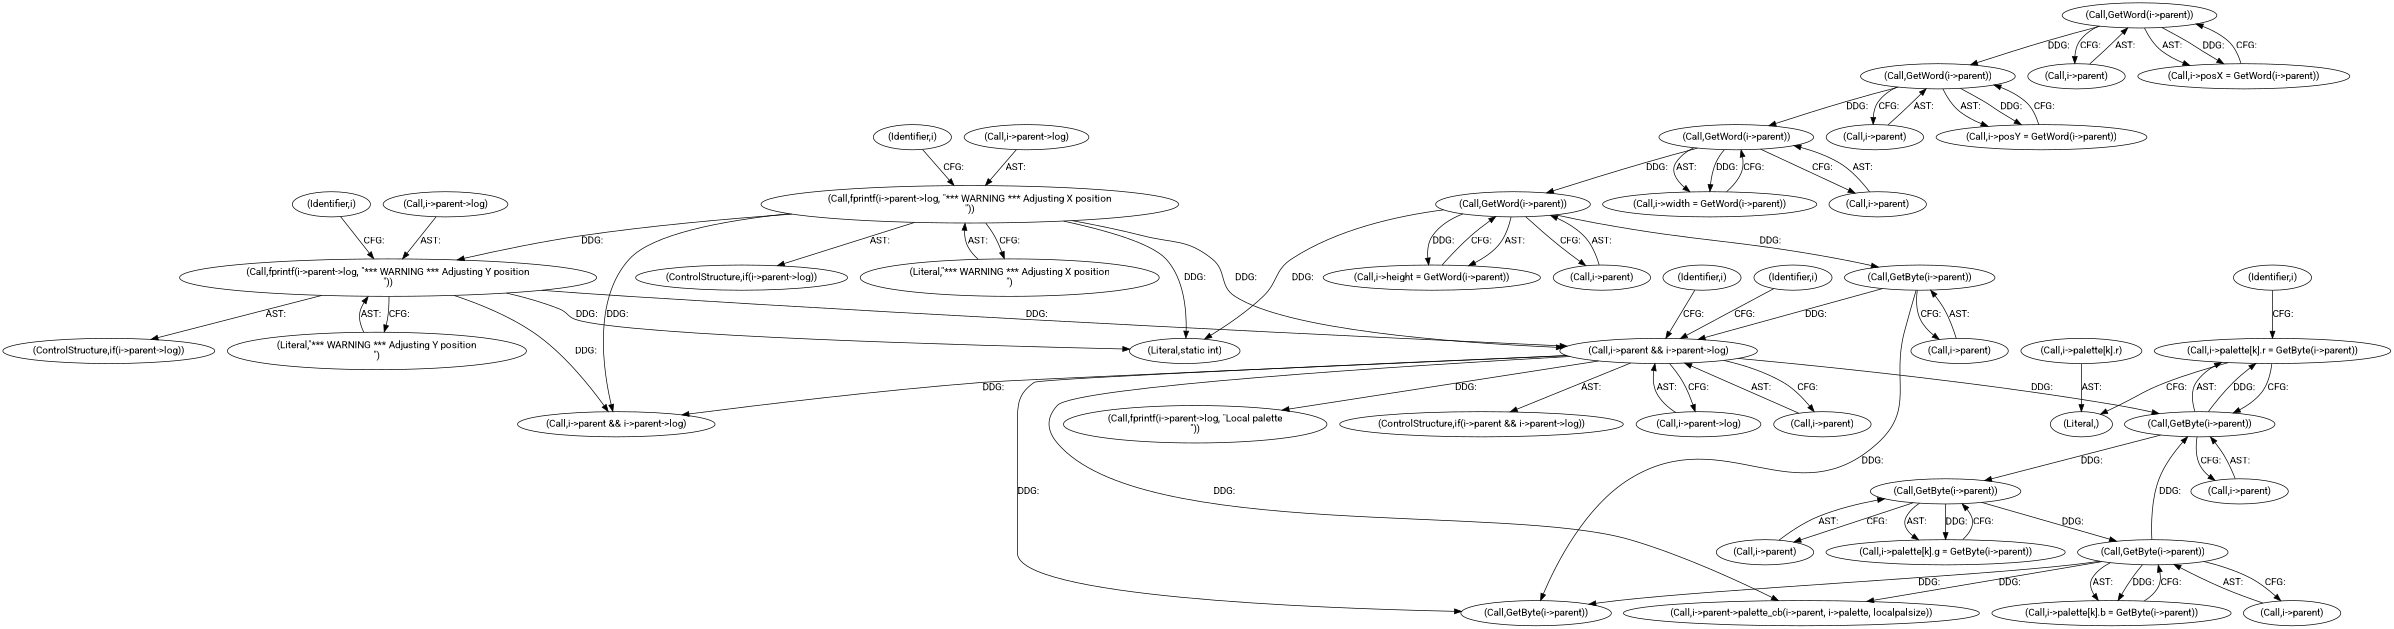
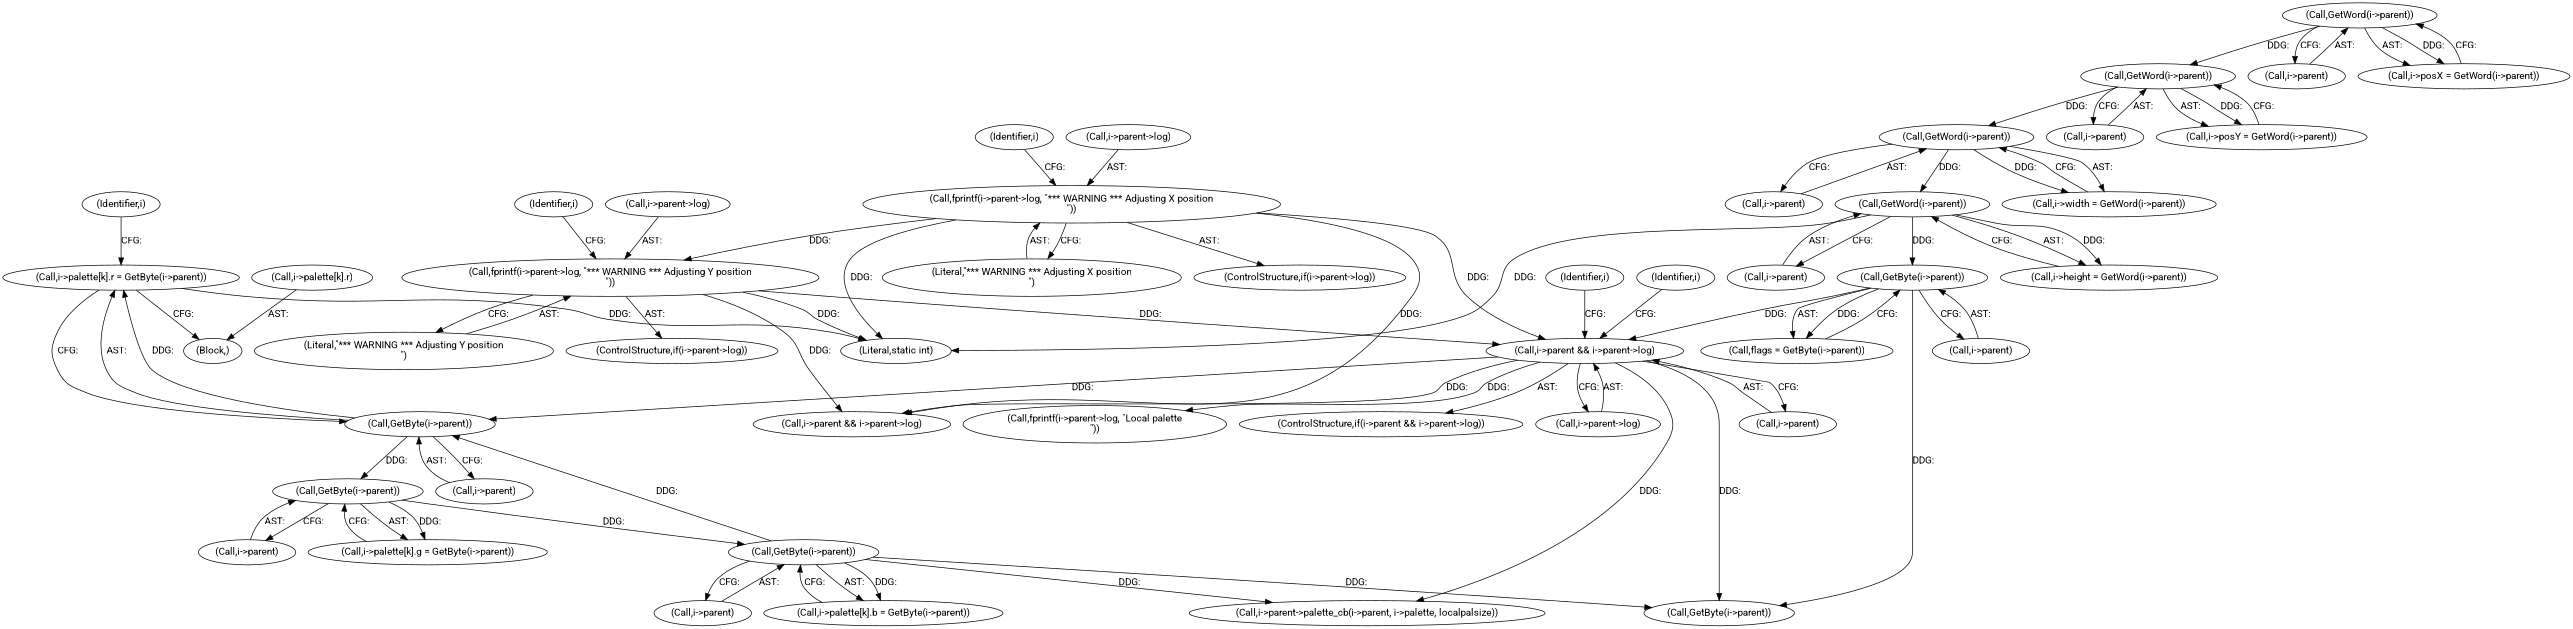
edge "(Call,i->palette[k].r = GetByte(i->parent))" -> "(Literal,static int)": added, label "DDG:"
node "(Call,flags = GetByte(i->parent))": added
node "(Literal,)": label "(Literal,)" -> "(Block,)"
